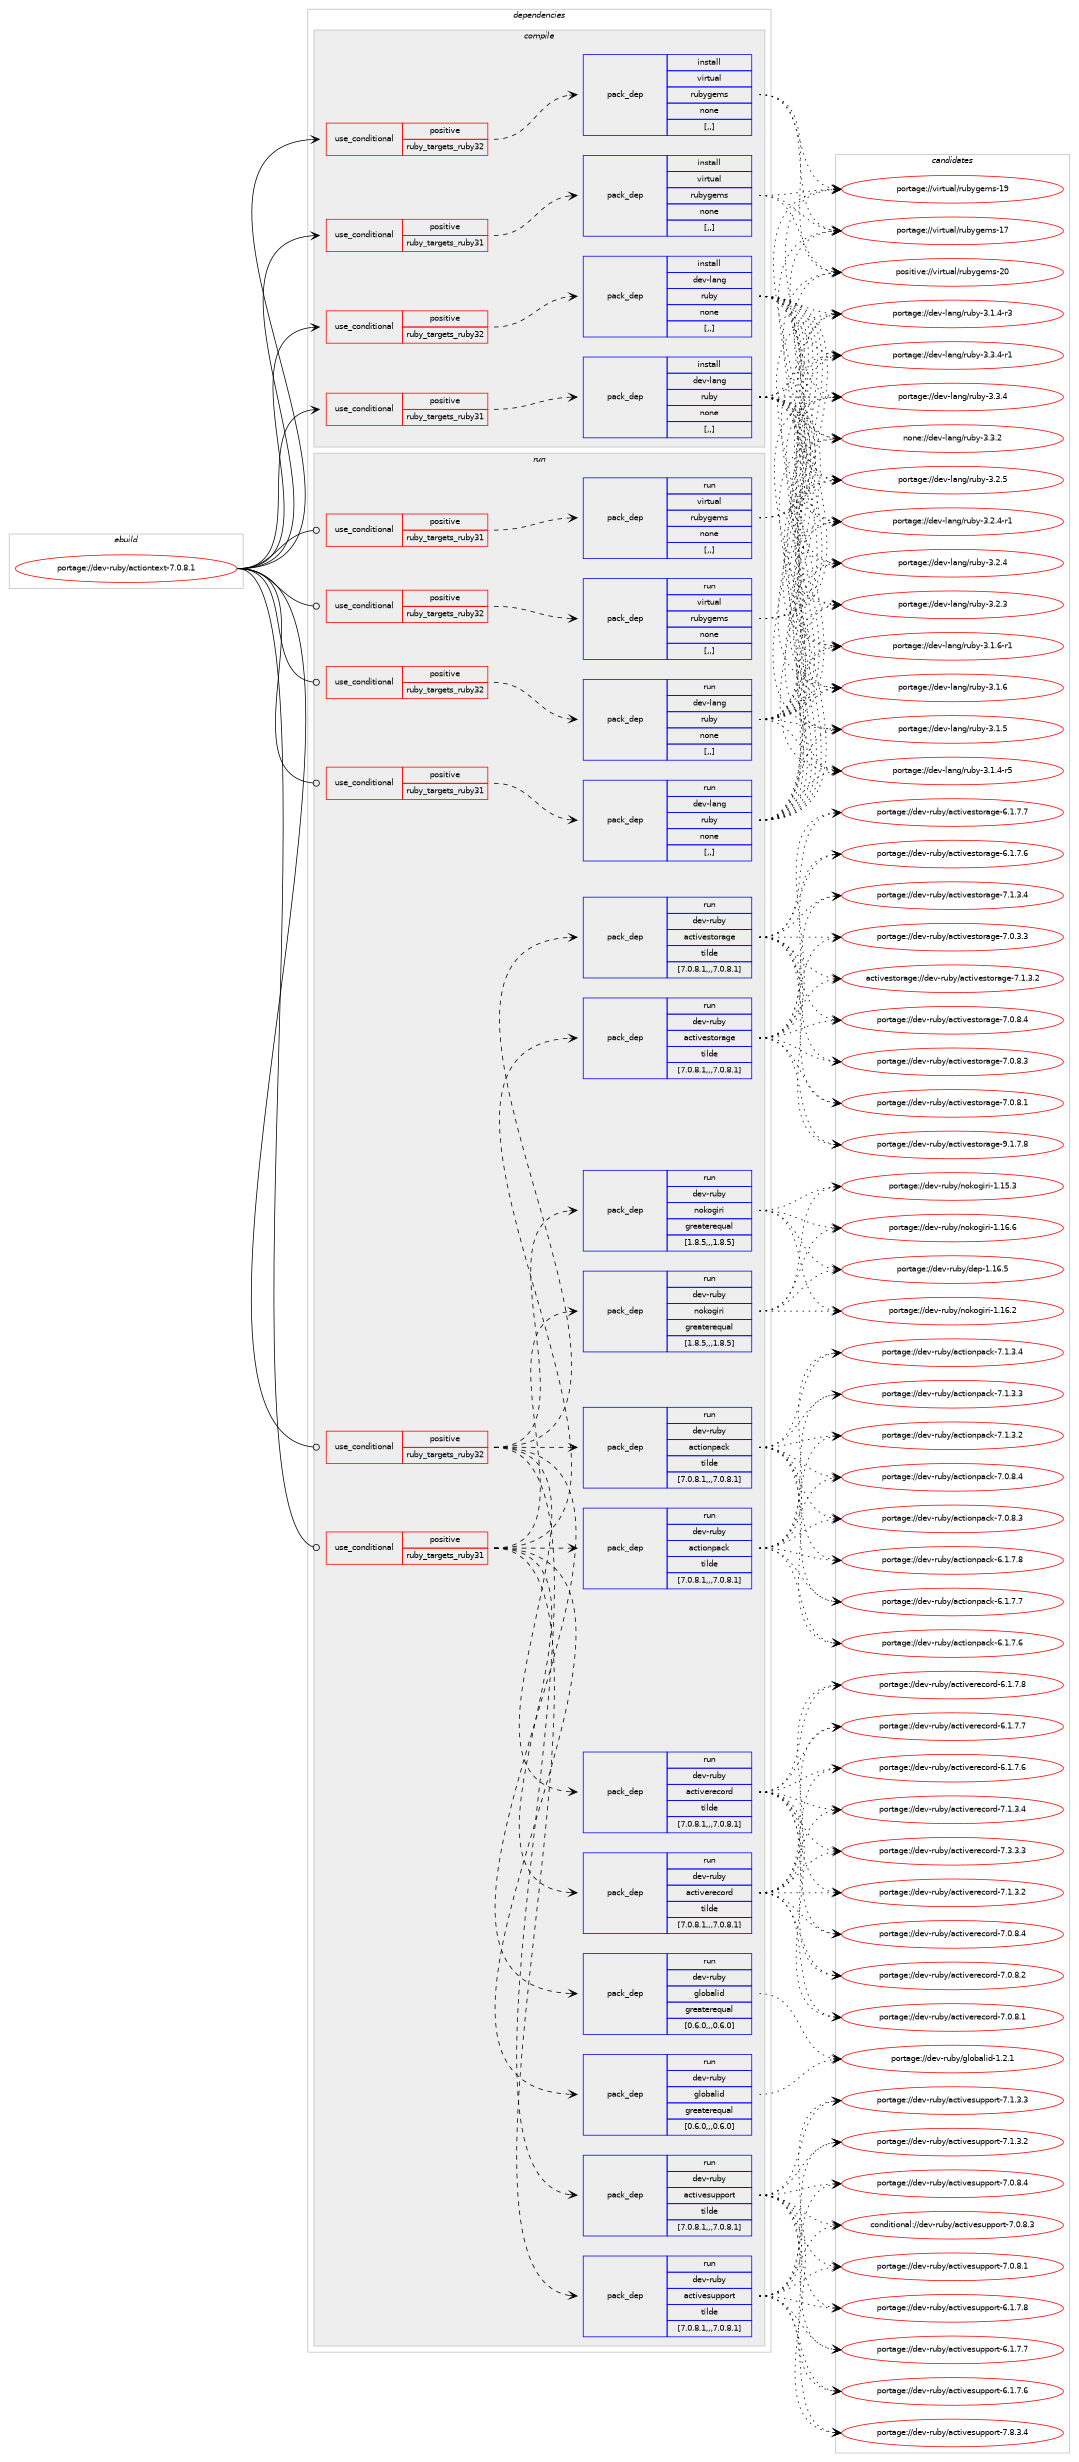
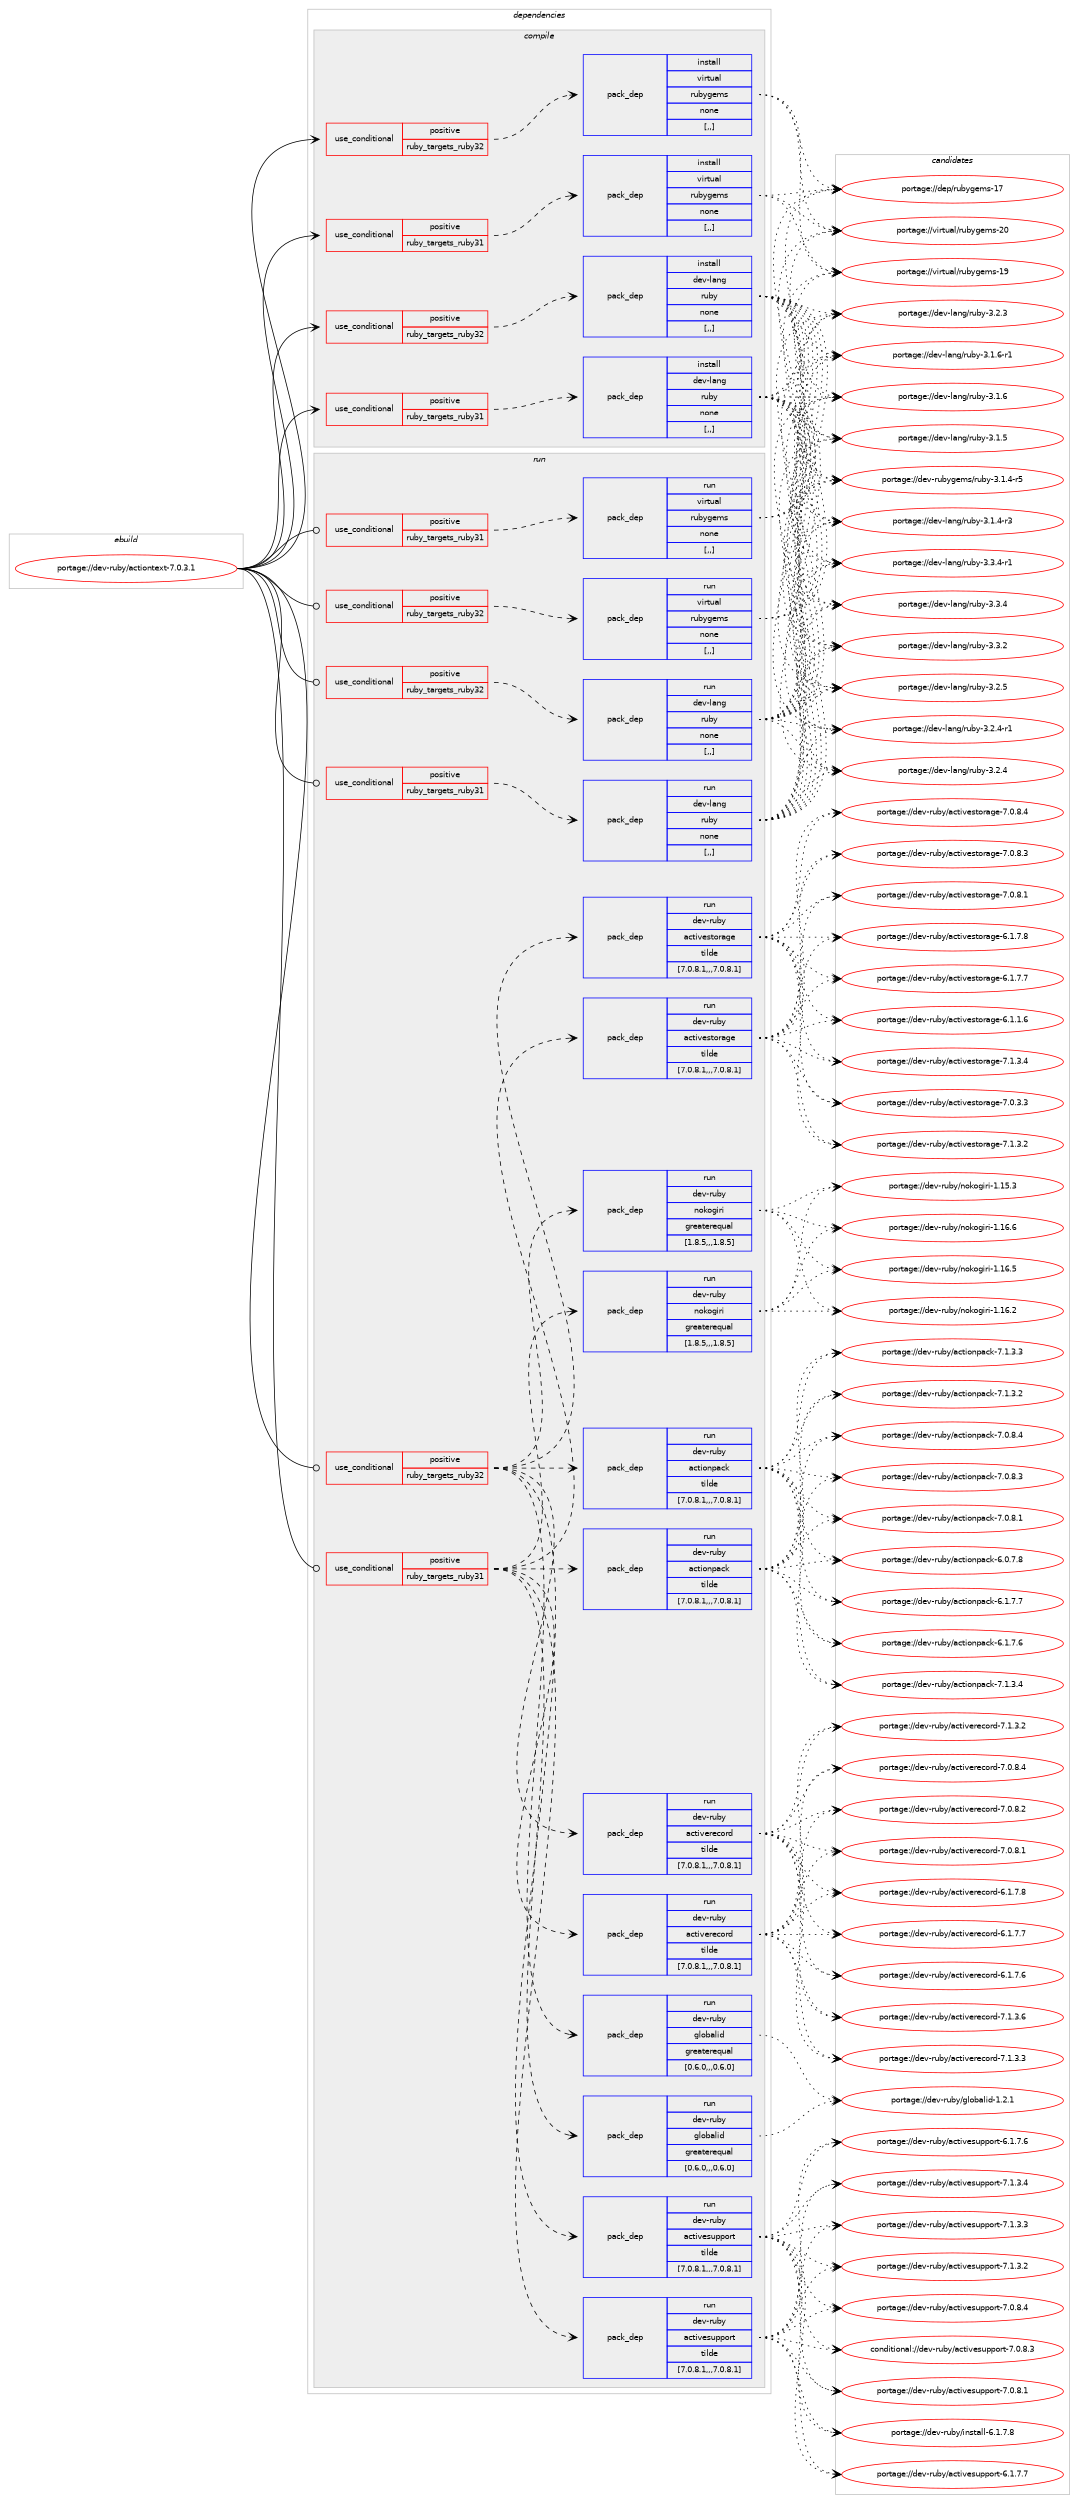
node "portage://virtual/rubygems-17": label "portage://virtual/rubygems-17" -> "portage://dep/rubygems-17"
node "positive://virtual/rubygems-20": label "positive://virtual/rubygems-20" -> "portage://virtual/rubygems-20"
node "none://dev-lang/ruby-3.3.2": label "none://dev-lang/ruby-3.3.2" -> "portage://dev-lang/ruby-3.3.2"
node "portage://dev-ruby/actiontext-7.0.8.1": label "portage://dev-ruby/actiontext-7.0.8.1" -> "portage://dev-ruby/actiontext-7.0.3.1"
node "portage://dev-lang/ruby-3.1.4-r5": label "portage://dev-lang/ruby-3.1.4-r5" -> "portage://dev-rubygems/ruby-3.1.4-r5"
node "portage://dev-ruby/activestorage-6.1.7.6": label "portage://dev-ruby/activestorage-6.1.7.6" -> "portage://dev-ruby/activestorage-6.1.1.6"
node "activestorage://dev-ruby/activestorage-7.1.3.2": label "activestorage://dev-ruby/activestorage-7.1.3.2" -> "portage://dev-ruby/activestorage-7.1.3.2"
node "portage://dev-ruby/activestorage-9.1.7.8": label "portage://dev-ruby/activestorage-9.1.7.8" -> "portage://dev-ruby/activestorage-6.1.7.8"
node "portage://dev-ruby/dep-1.16.5": label "portage://dev-ruby/dep-1.16.5" -> "portage://dev-ruby/nokogiri-1.16.5"
node "portage://dev-ruby/actionpack-7.0.8.1": added
node "portage://dev-ruby/actionpack-6.1.7.8": label "portage://dev-ruby/actionpack-6.1.7.8" -> "portage://dev-ruby/actionpack-6.0.7.8"
node "portage://dev-ruby/activerecord-7.1.3.4": label "portage://dev-ruby/activerecord-7.1.3.4" -> "portage://dev-ruby/activerecord-7.1.3.6"
node "portage://dev-ruby/activerecord-7.3.3.3": label "portage://dev-ruby/activerecord-7.3.3.3" -> "portage://dev-ruby/activerecord-7.1.3.3"
node "portage://dev-ruby/activesupport-6.1.7.8": label "portage://dev-ruby/activesupport-6.1.7.8" -> "portage://dev-ruby/install-6.1.7.8"
node "portage://dev-ruby/activesupport-7.8.3.4": label "portage://dev-ruby/activesupport-7.8.3.4" -> "portage://dev-ruby/activesupport-7.1.3.4"
